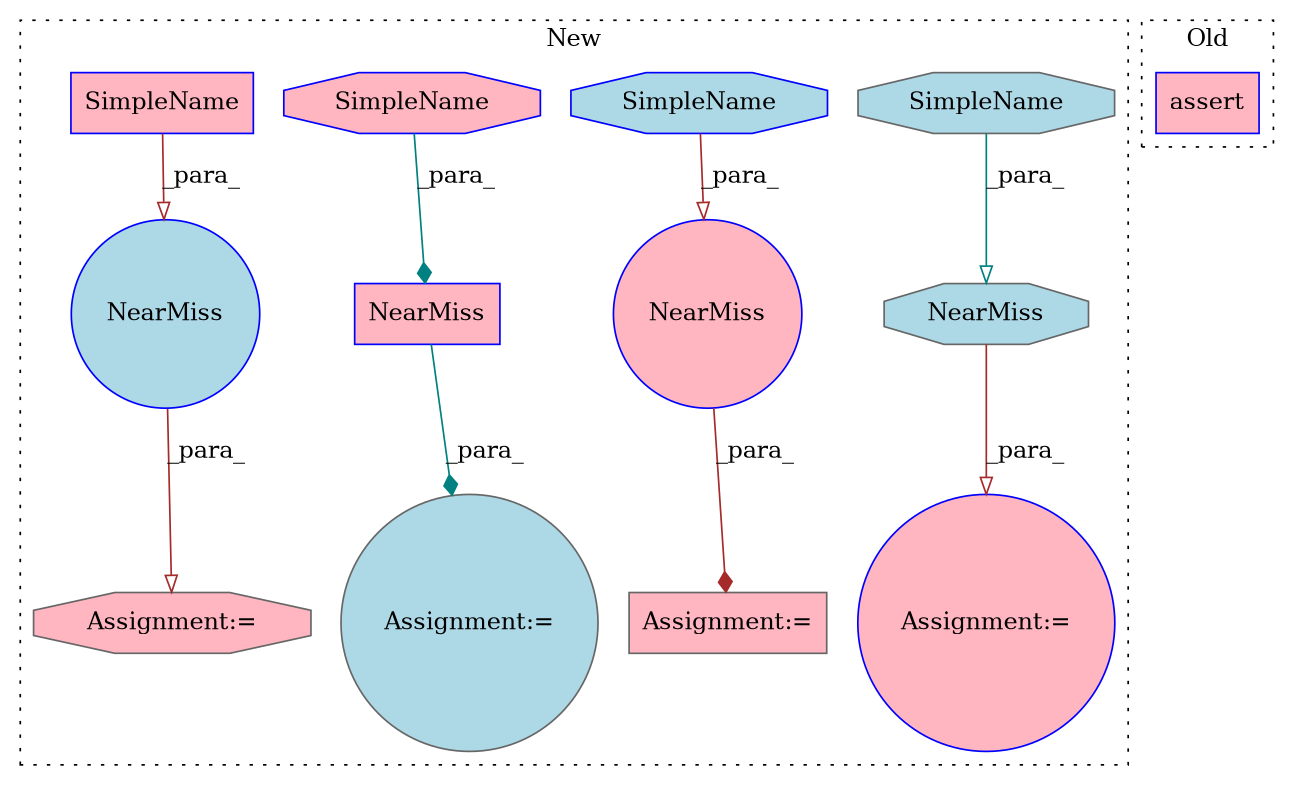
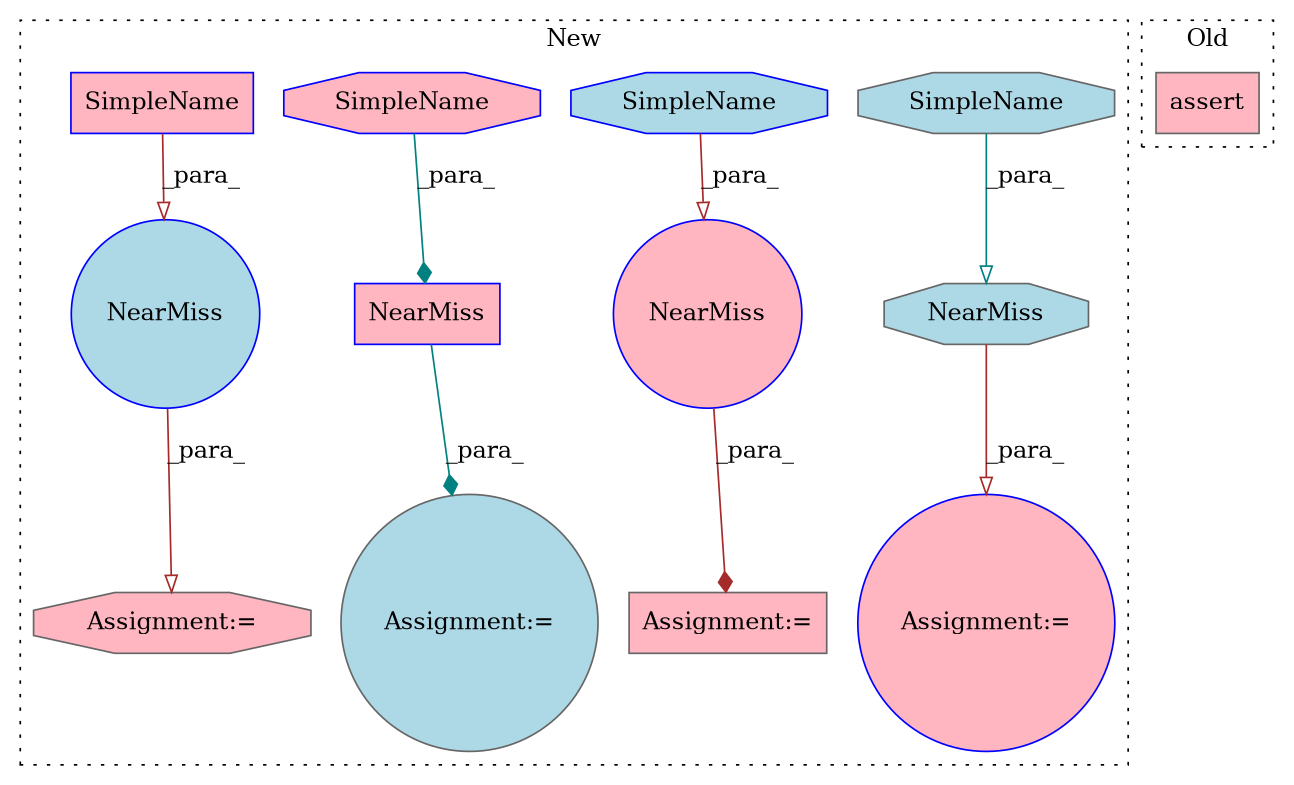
node "assert": color blue -> gray40
